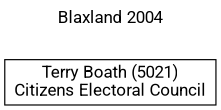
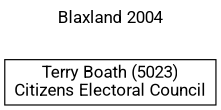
node "Terry Boath (5021) Citizens Electoral Council": label "Terry Boath (5021) Citizens Electoral Council" -> "Terry Boath (5023) Citizens Electoral Council"
